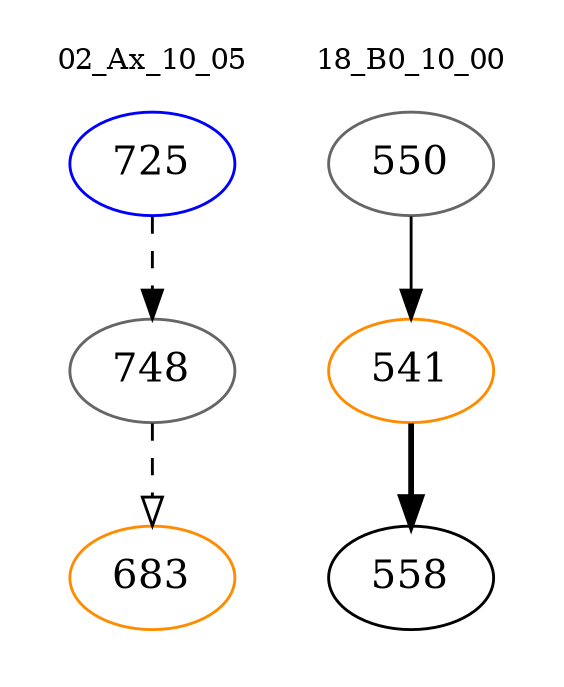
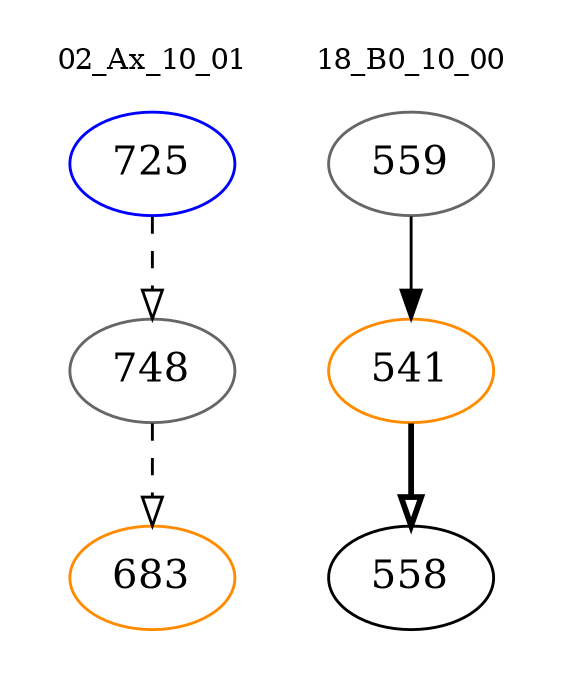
cluster "02_Ax_10_05": label "02_Ax_10_05" -> "02_Ax_10_01"
node "550": label "550" -> "559"
edge "725" -> "748": arrowhead normal -> onormal
edge "541" -> "558": arrowhead normal -> onormal
